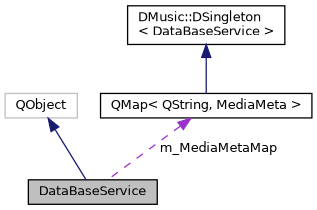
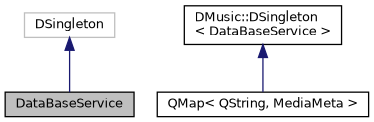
node "QObject": label "QObject" -> "DSingleton"
edge "DataBaseService" -> "QMap< QString, MediaMeta >": removed, label "m_MediaMetaMap"
